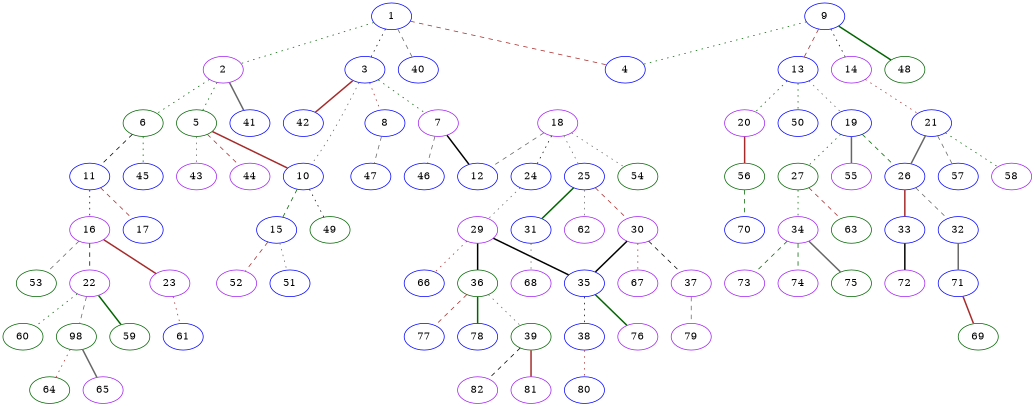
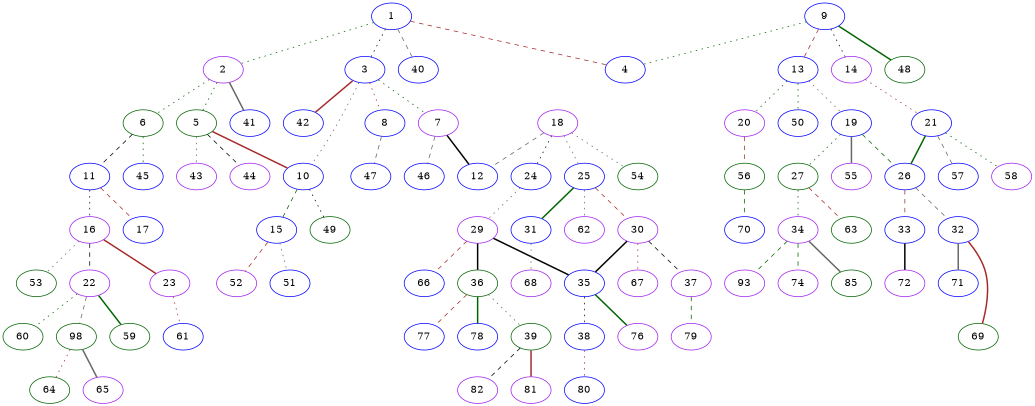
edge "5" -- "44": color brown -> black
edge "20" -- "56": style bold -> dashed
edge "21" -- "26": color gray40 -> darkgreen
edge "26" -- "33": style bold -> dashed
edge "16" -- "53": style dashed -> dotted
edge "29" -- "66": style dotted -> dashed
node "73": label "73" -> "93"
node "75": label "75" -> "85"
edge "37" -- "79": color gray40 -> darkgreen
edge "71" -- "69": now "32" -- "69"
